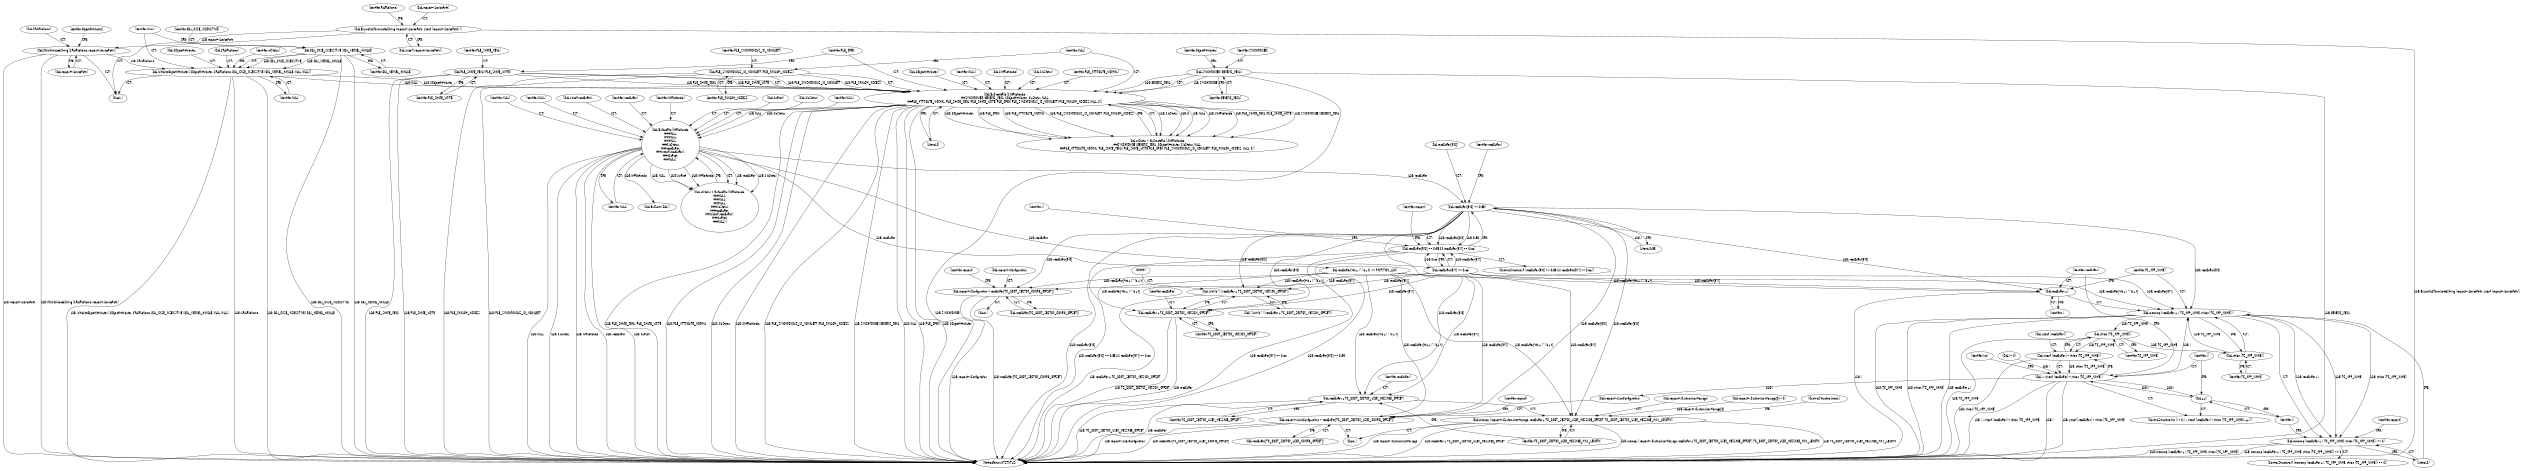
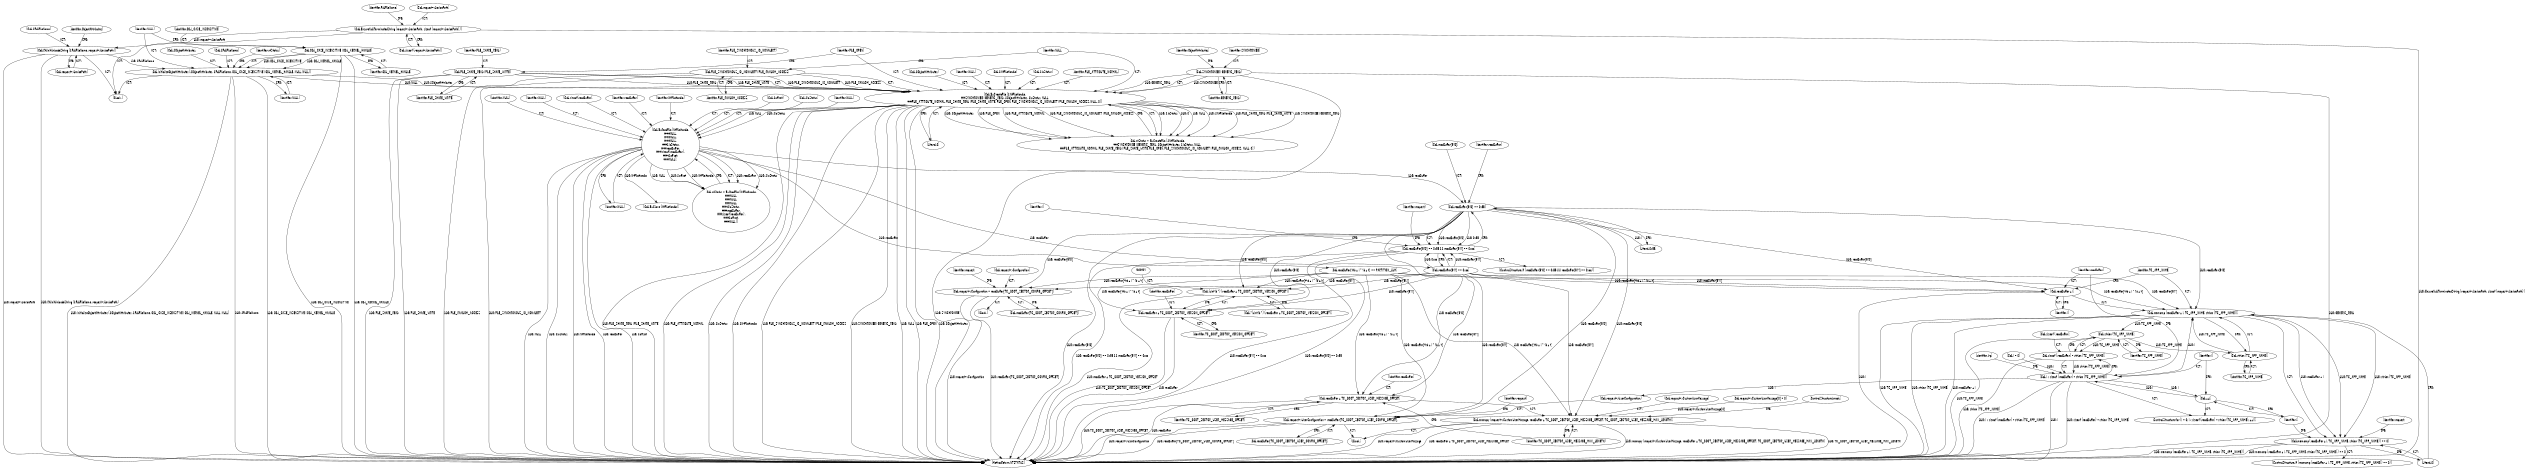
node "(Call,ZwClose (Call))": label "(Call,ZwClose (Call))" -> "(Call,ZwClose (NtFileHandle))"
